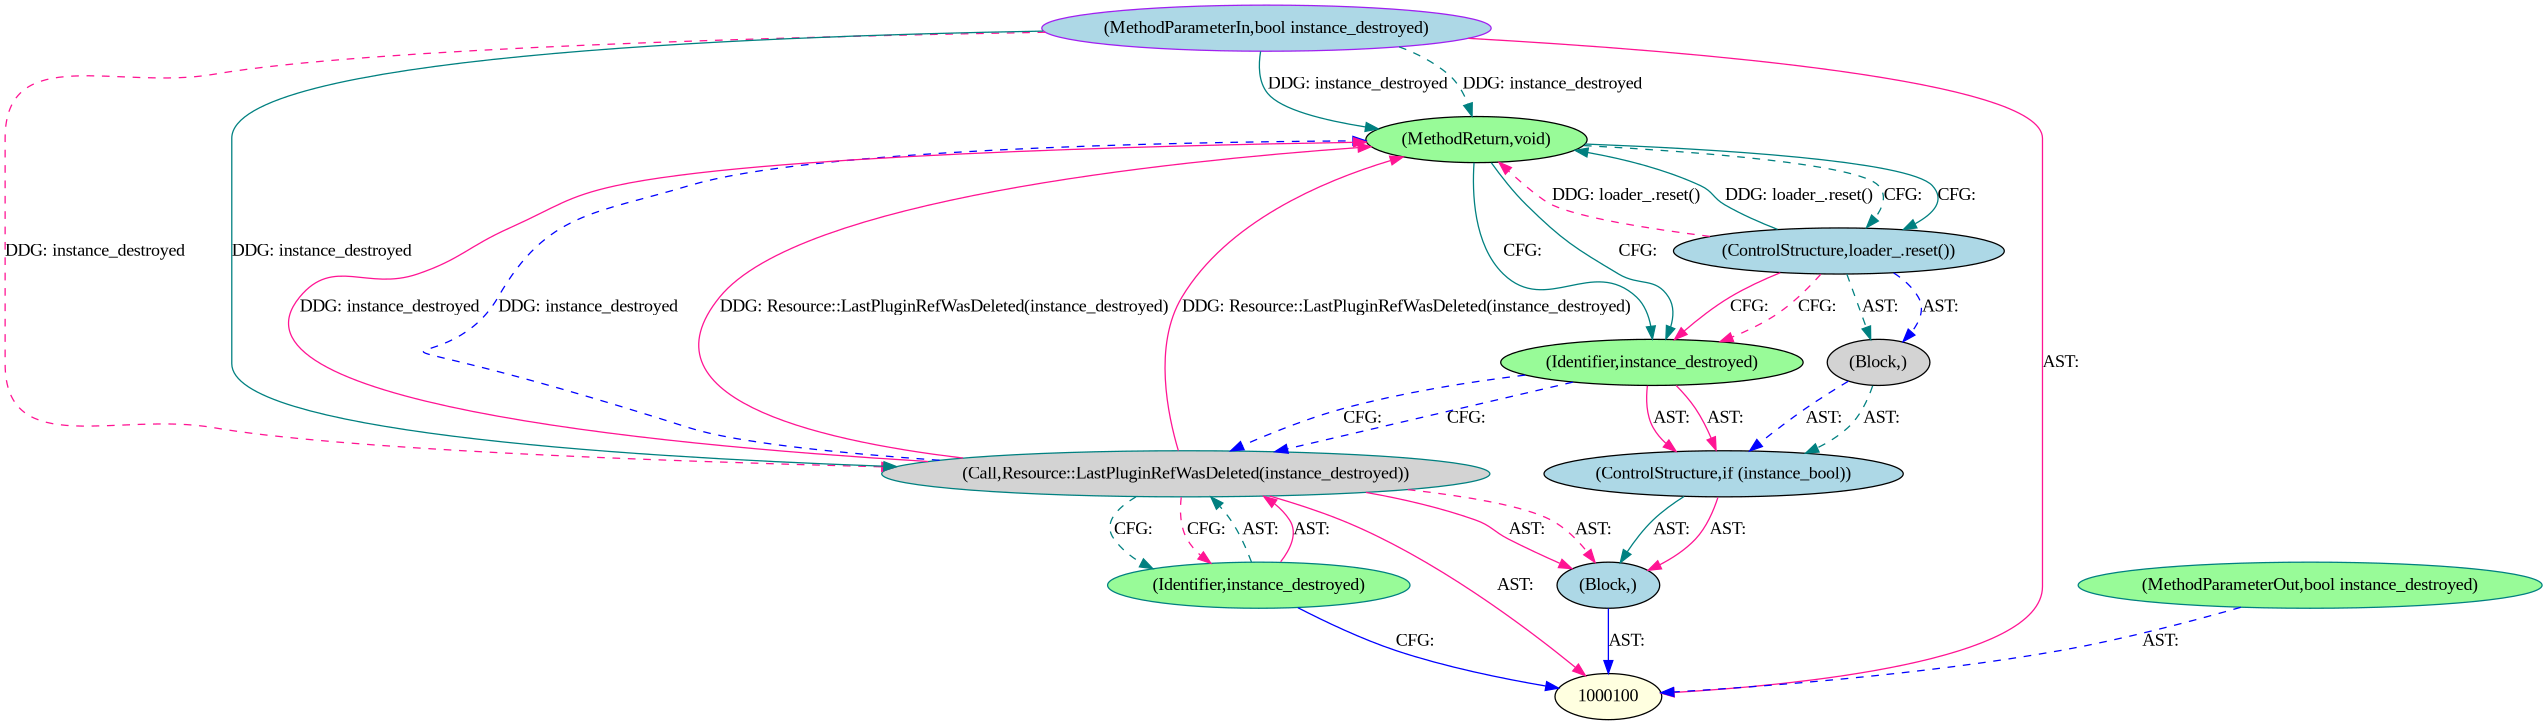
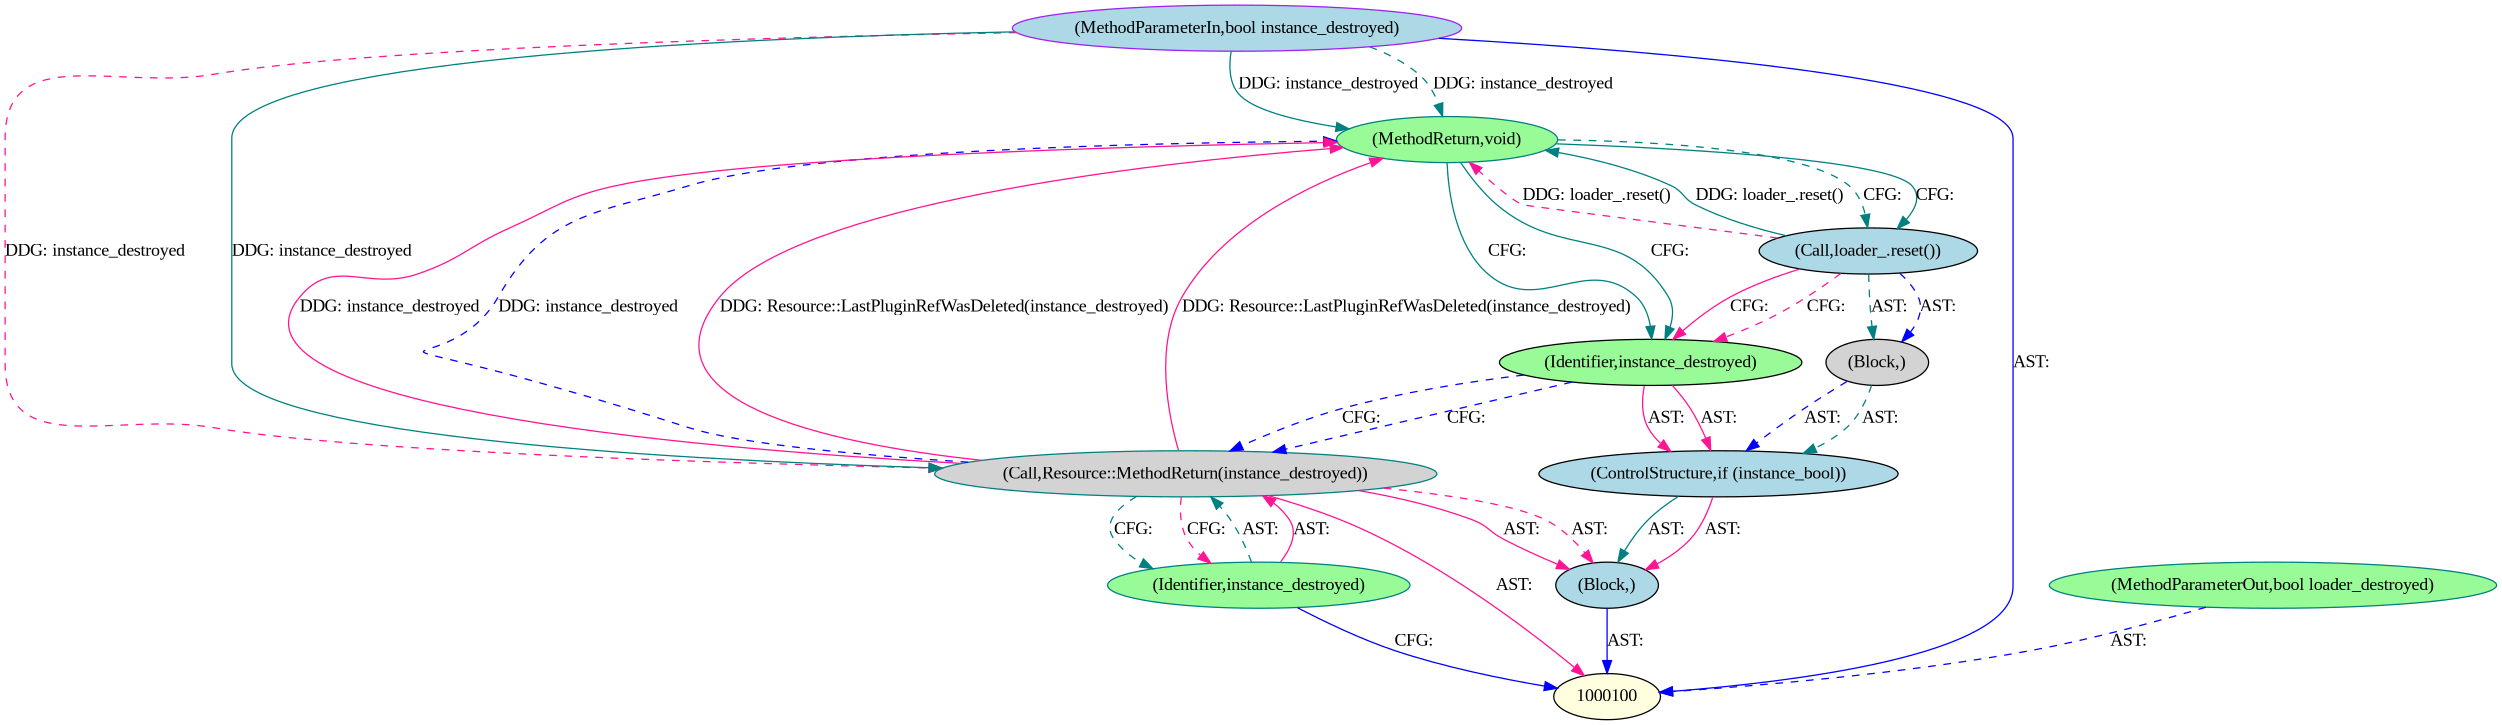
node "(MethodReturn,void)": color black -> teal
node "(ControlStructure,loader_.reset())": label "(ControlStructure,loader_.reset())" -> "(Call,loader_.reset())"
edge "(MethodParameterIn,bool instance_destroyed)" -> "1000100": color deeppink -> blue
node "(Call,Resource::LastPluginRefWasDeleted(instance_destroyed))": label "(Call,Resource::LastPluginRefWasDeleted(instance_destroyed))" -> "(Call,Resource::MethodReturn(instance_destroyed))"
node "(MethodParameterOut,bool instance_destroyed)": label "(MethodParameterOut,bool instance_destroyed)" -> "(MethodParameterOut,bool loader_destroyed)"
